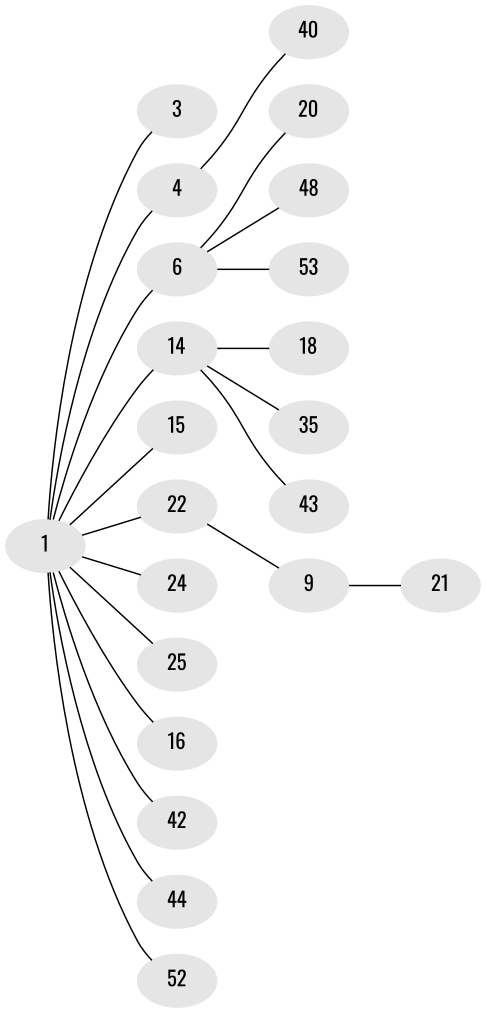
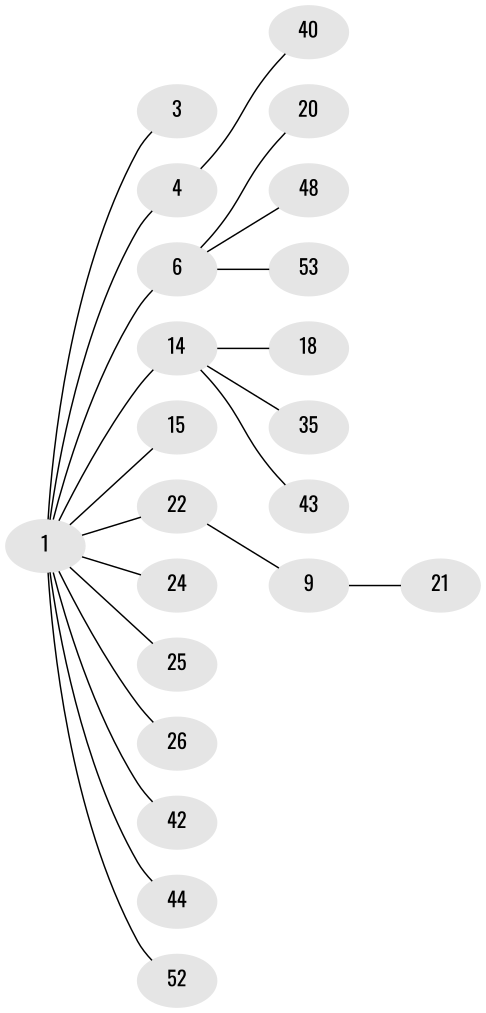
node "16": label "16" -> "26"
